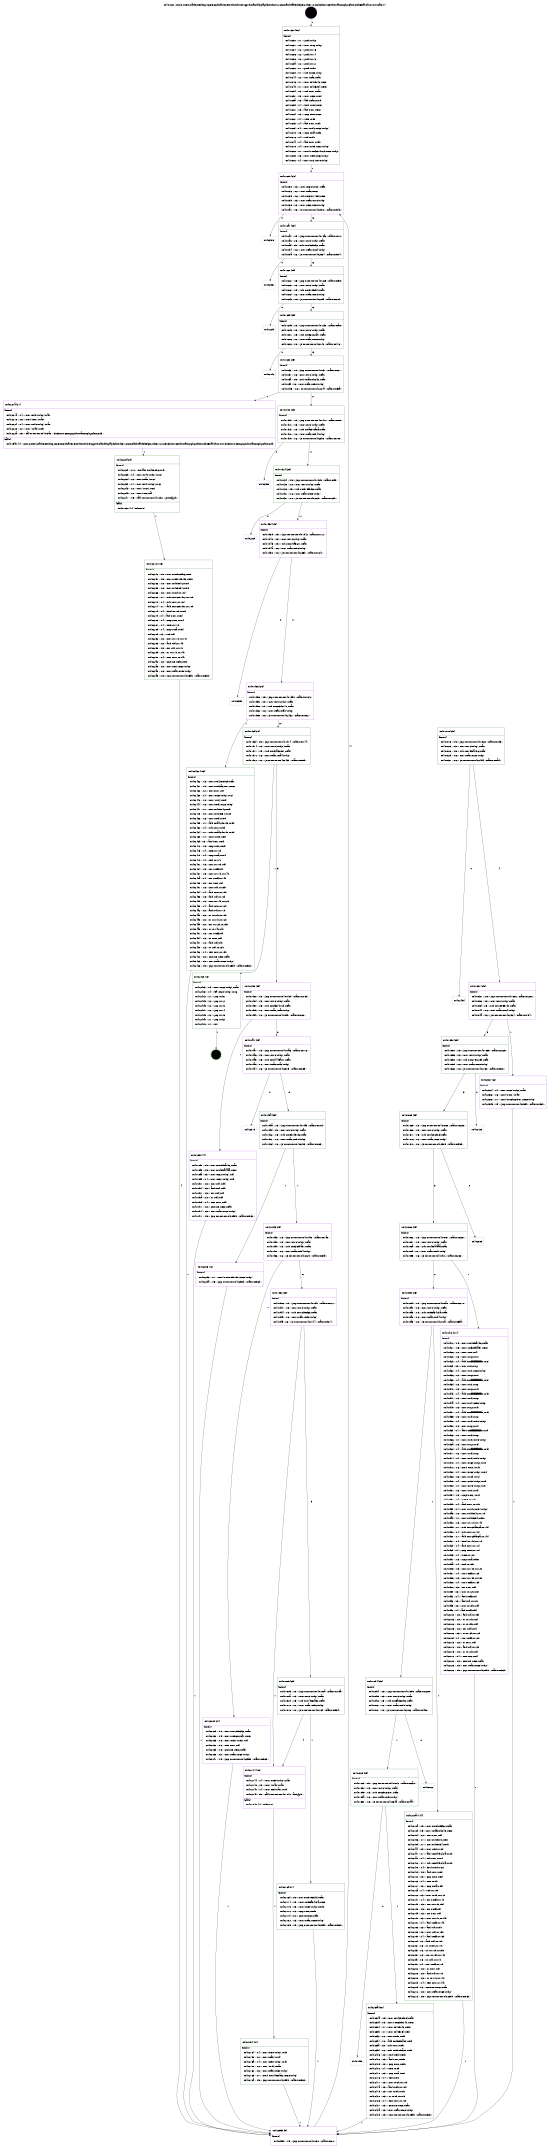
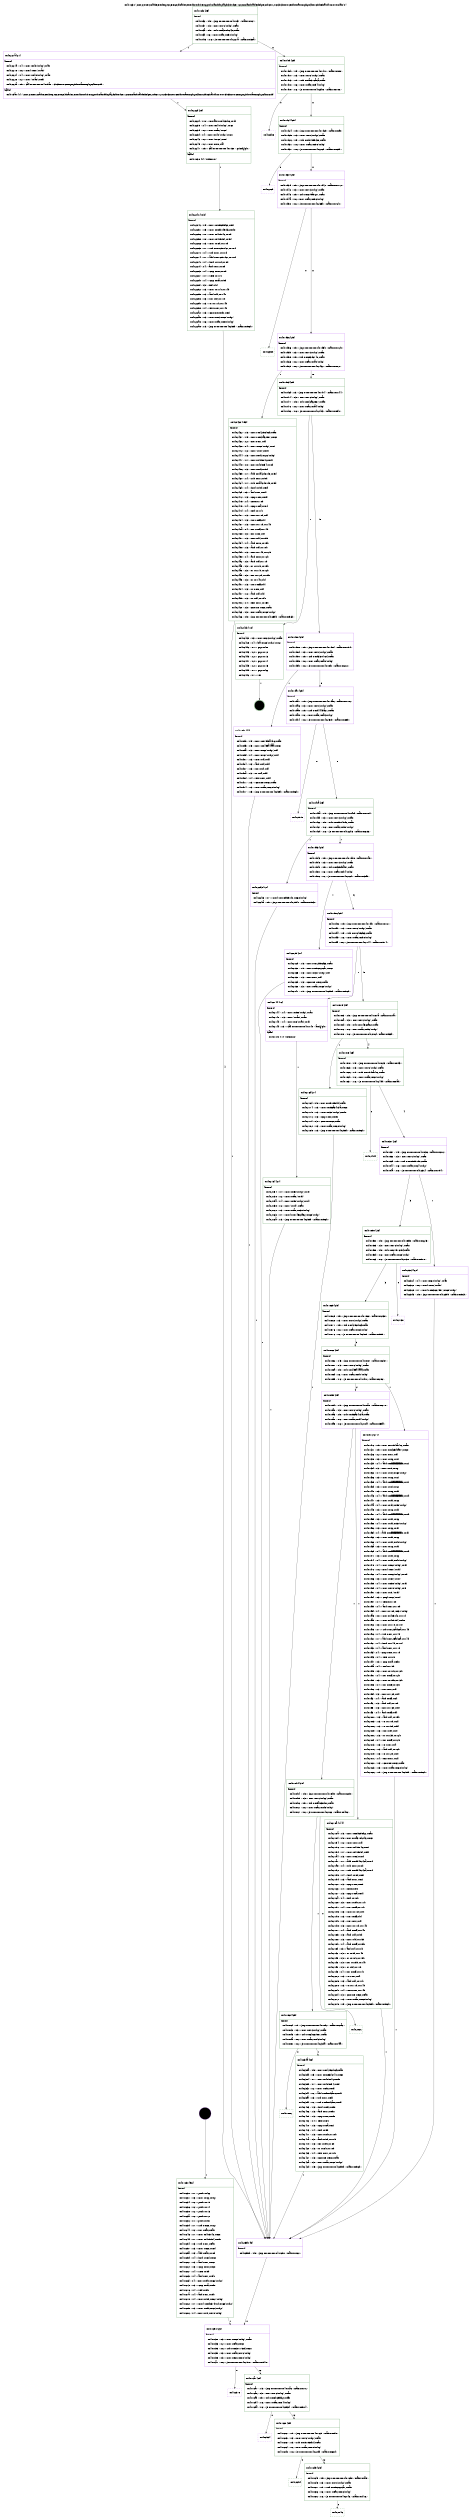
edge "0x401cd9 [25]" -> "0x401cf2 [25]": removed, label "12"
node "0x402589": removed
edge "0x401e05 [25]" -> "0x402144 [16]": now "0x401e05 [25]" -> "0x401e1e [25]"
